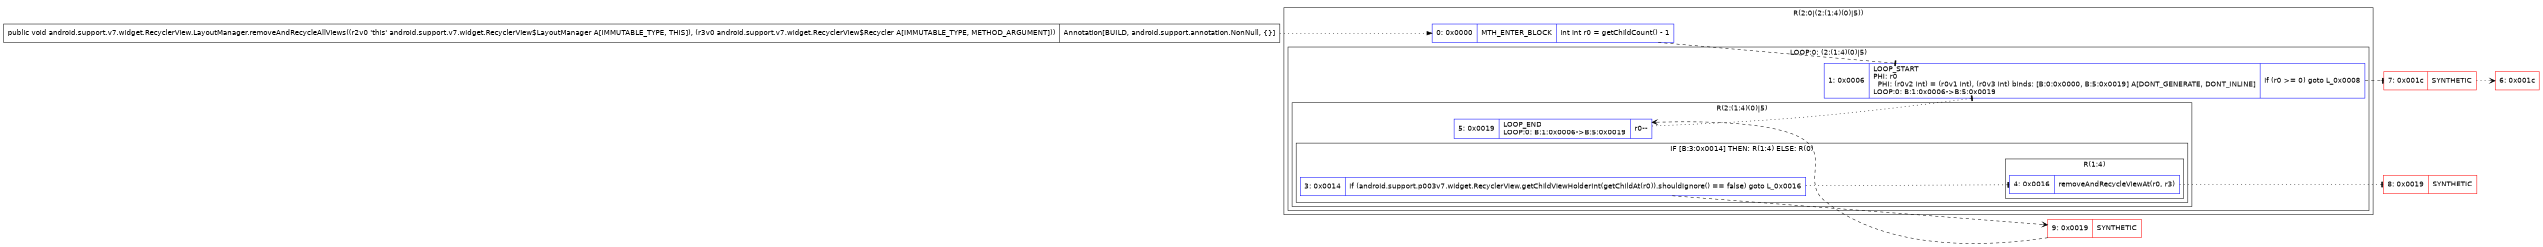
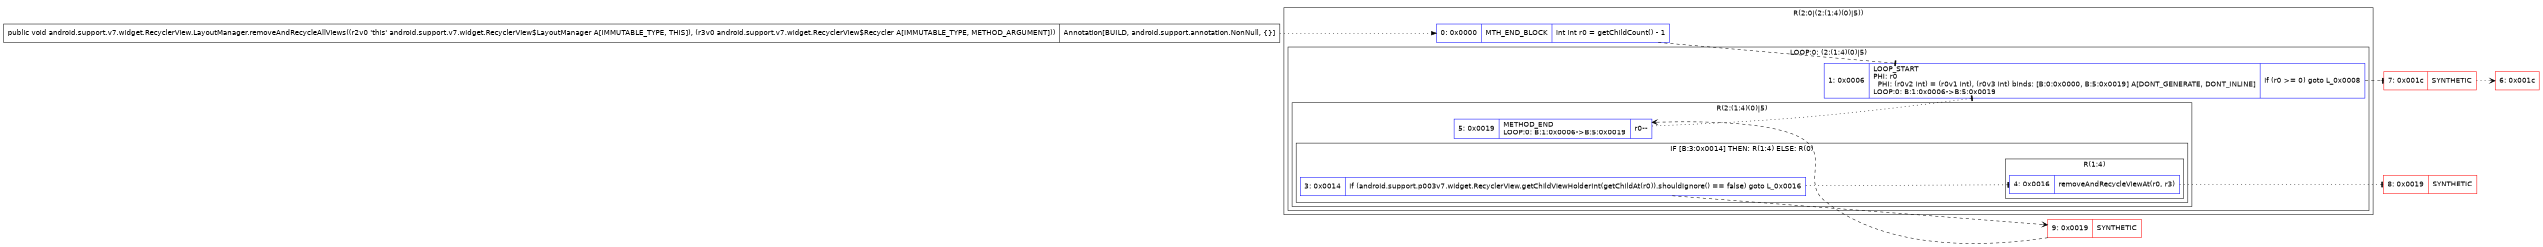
node "0: 0x0000": text "MTH_ENTER_BLOCK" -> "MTH_END_BLOCK"
node "5: 0x0019": text "LOOP_END" -> "METHOD_END"
